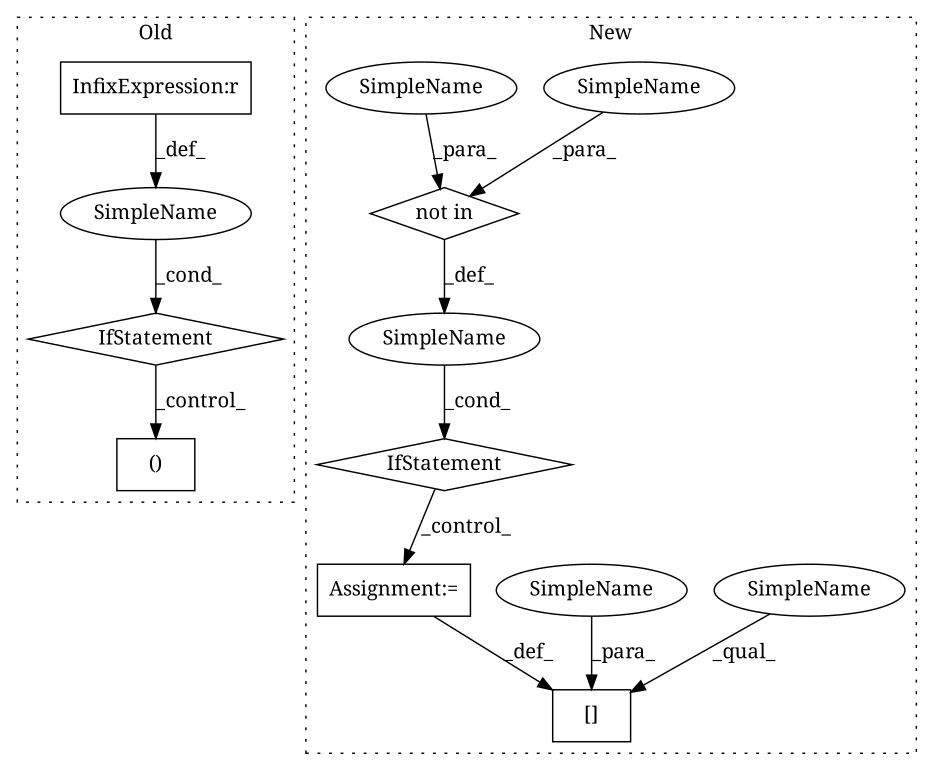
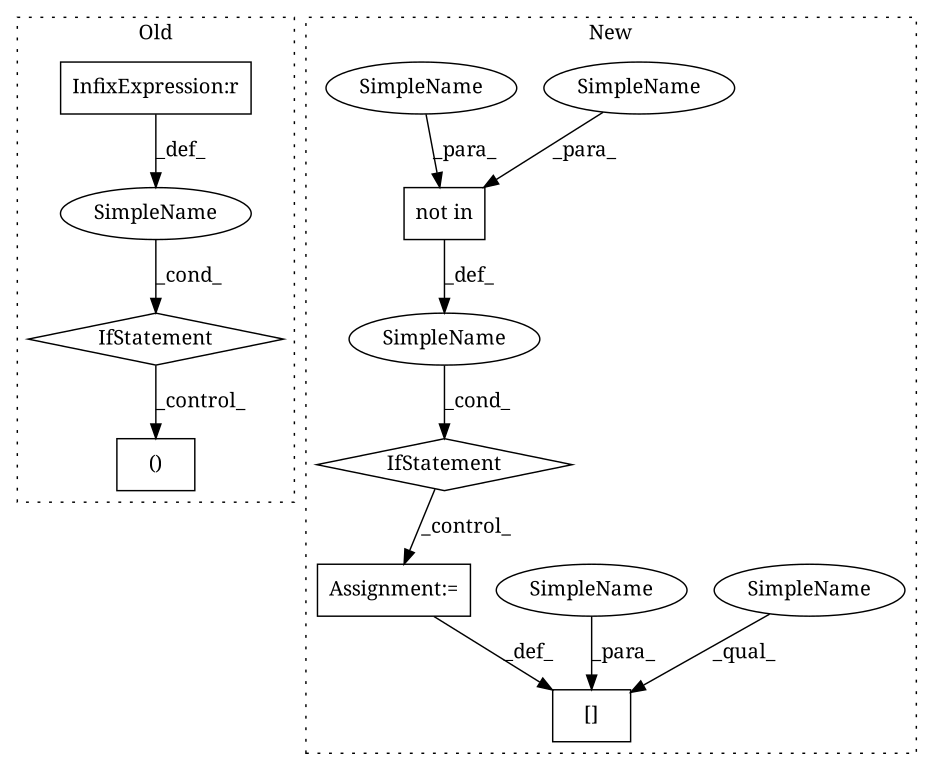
node "not in": shape diamond -> box
